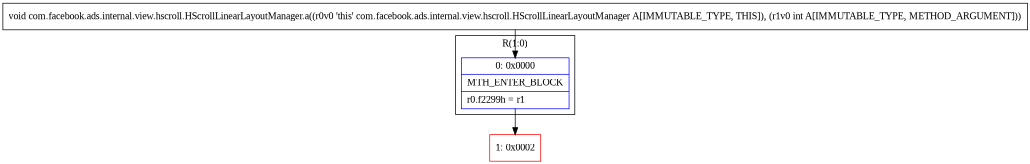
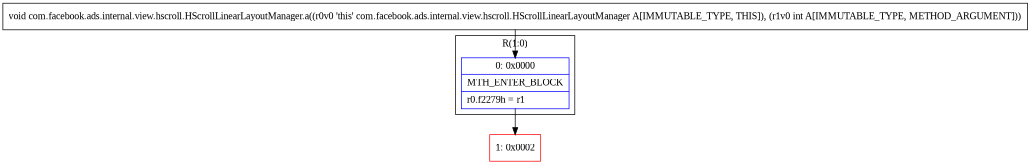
node "0: 0x0000": text "r0.f2299h = r1" -> "r0.f2279h = r1"
